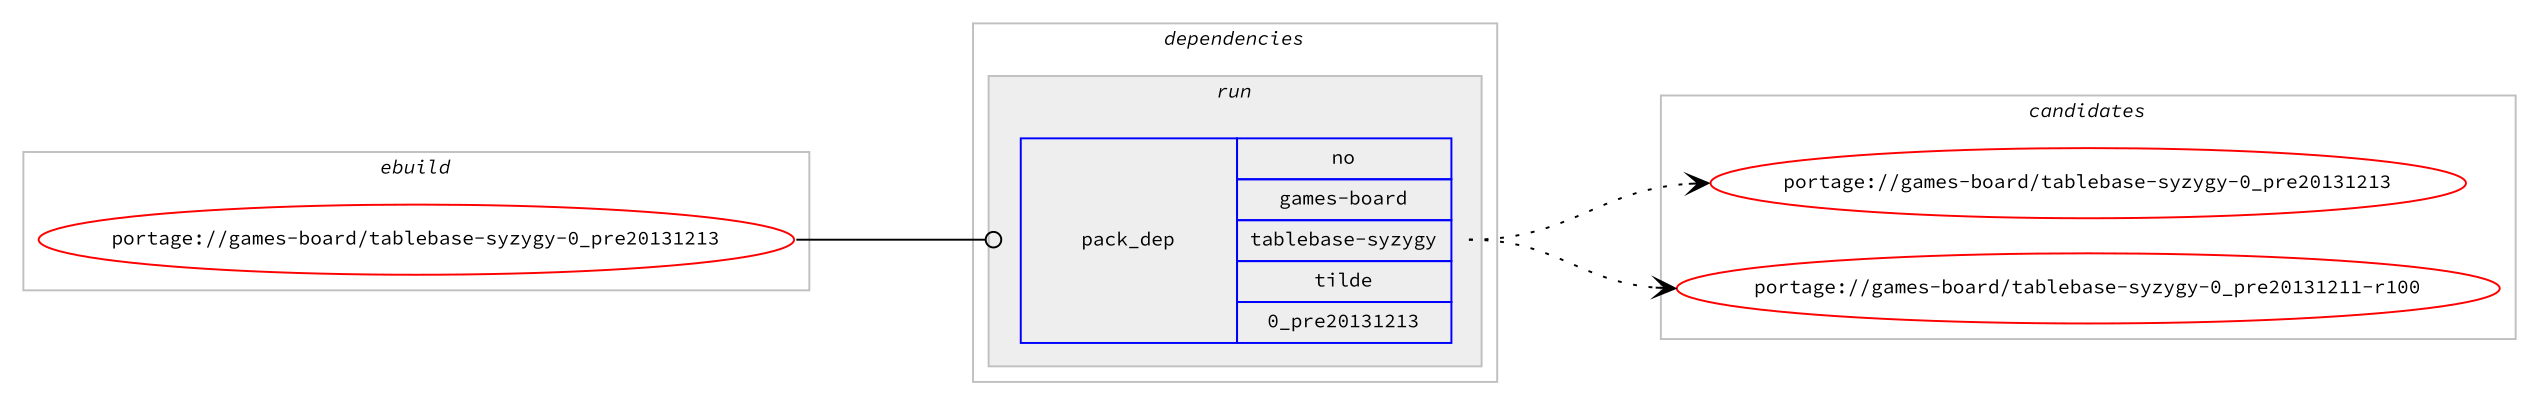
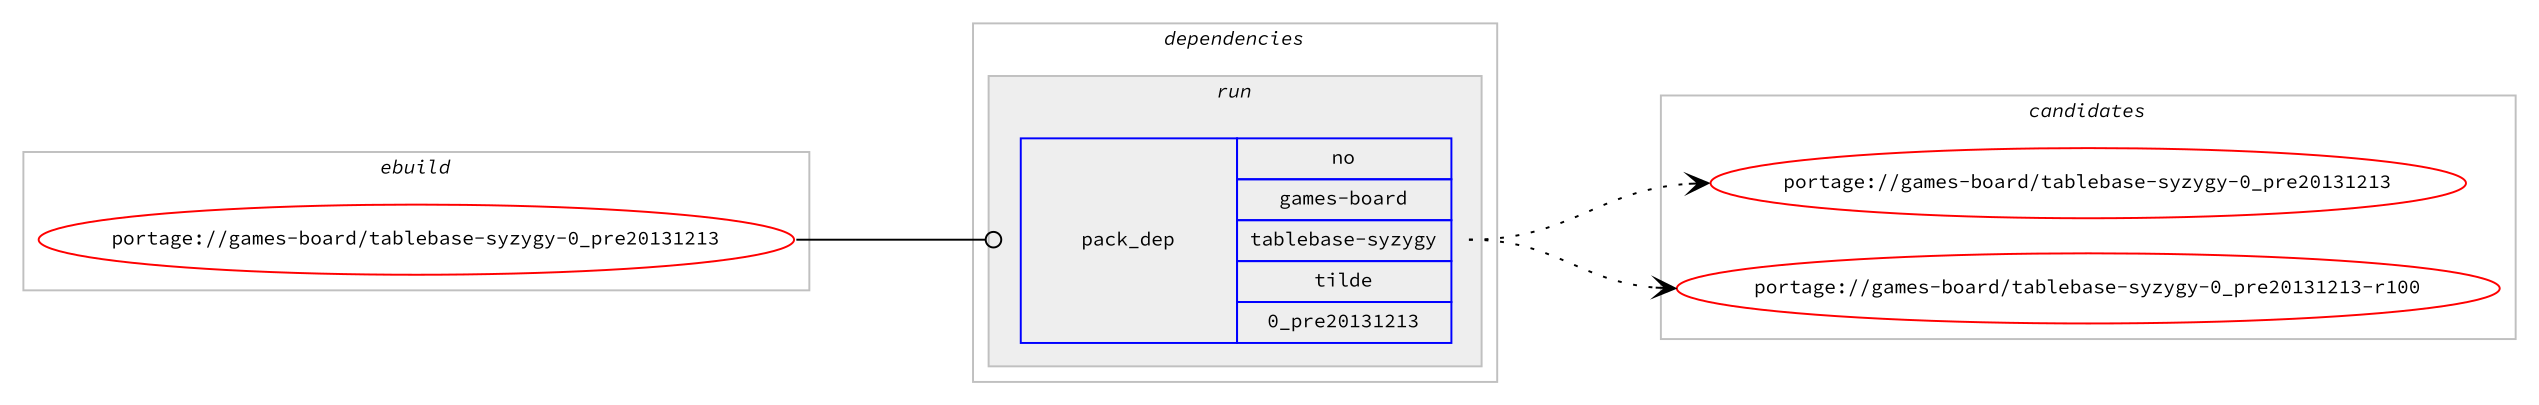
node "portage://games-board/tablebase-syzygy-0_pre20131211-r100": label "portage://games-board/tablebase-syzygy-0_pre20131211-r100" -> "portage://games-board/tablebase-syzygy-0_pre20131213-r100"
